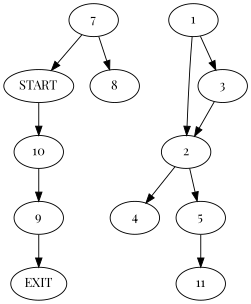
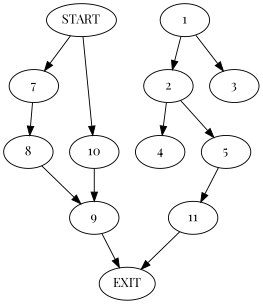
edge "7" -> "START": reversed
edge "3" -> "2": removed
edge "8" -> "9": added
edge "11" -> "EXIT": added
